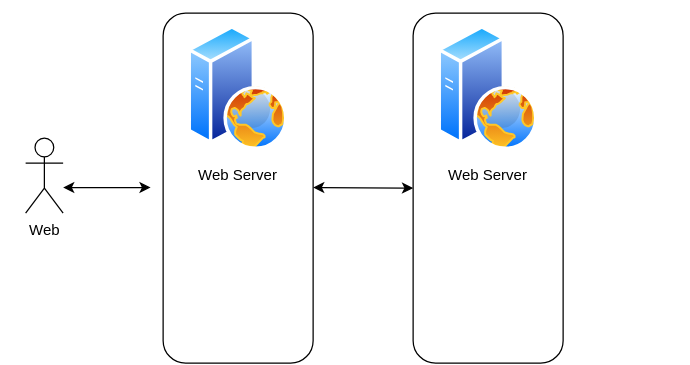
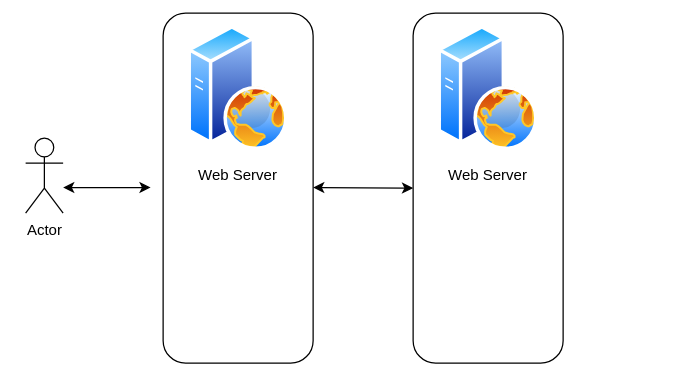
node "Web": label "Web" -> "Actor"
